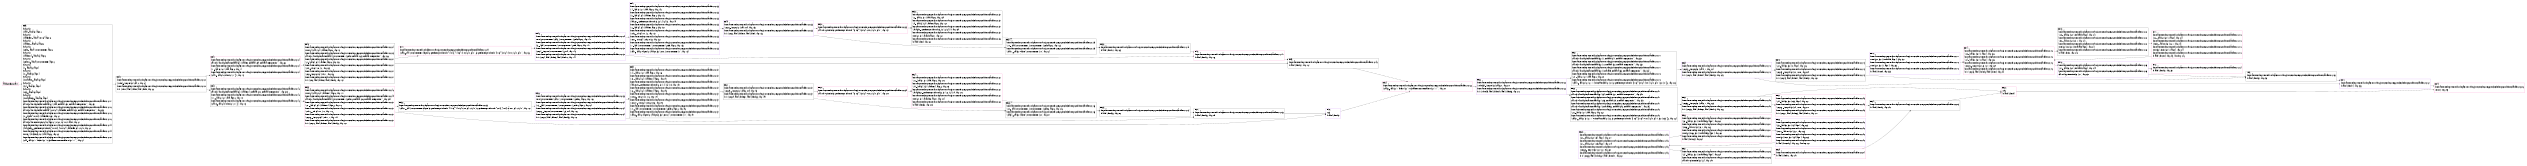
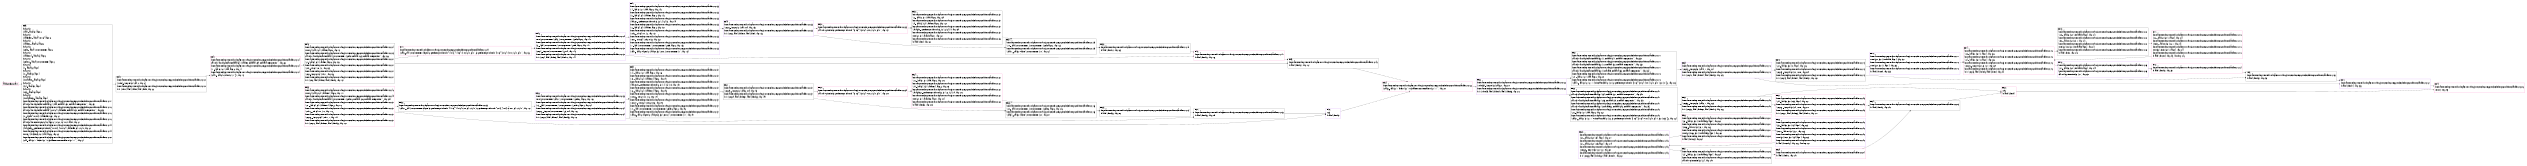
edge "BB76:" -> "BB73:": now "BB78:" -> "BB73:"
node "BB42:": removed
